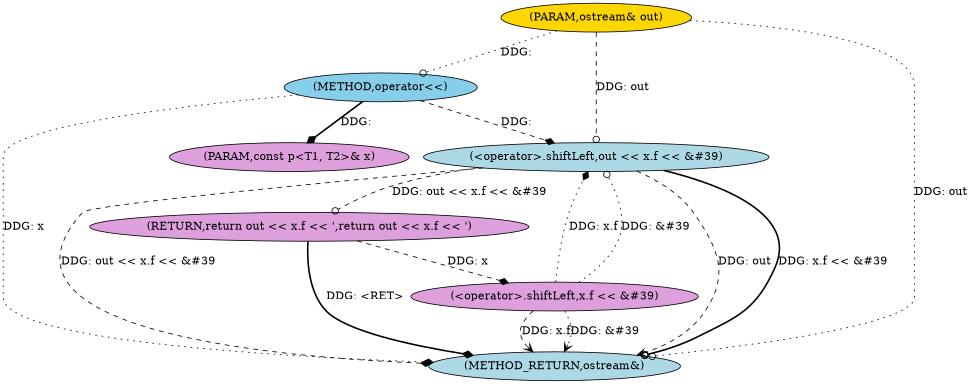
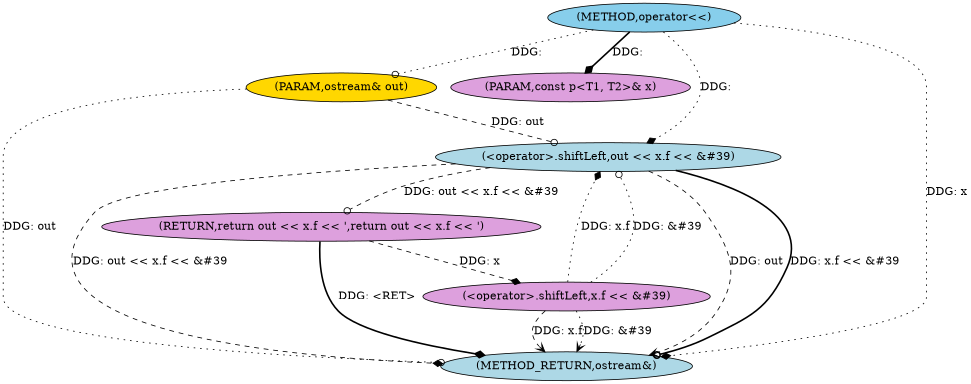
edge "(PARAM,ostream& out)" -> "(METHOD,operator<<)": reversed
edge "(METHOD,operator<<)" -> "(<operator>.shiftLeft,out << x.f << &#39)": style dashed -> dotted
